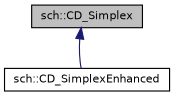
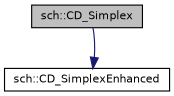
edge "sch::CD_SimplexEnhanced" -> "sch::CD_Simplex": reversed
